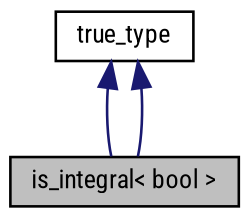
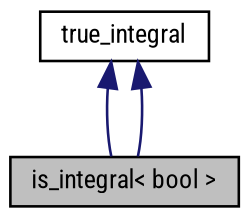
node "true_type": label "true_type" -> "true_integral"
